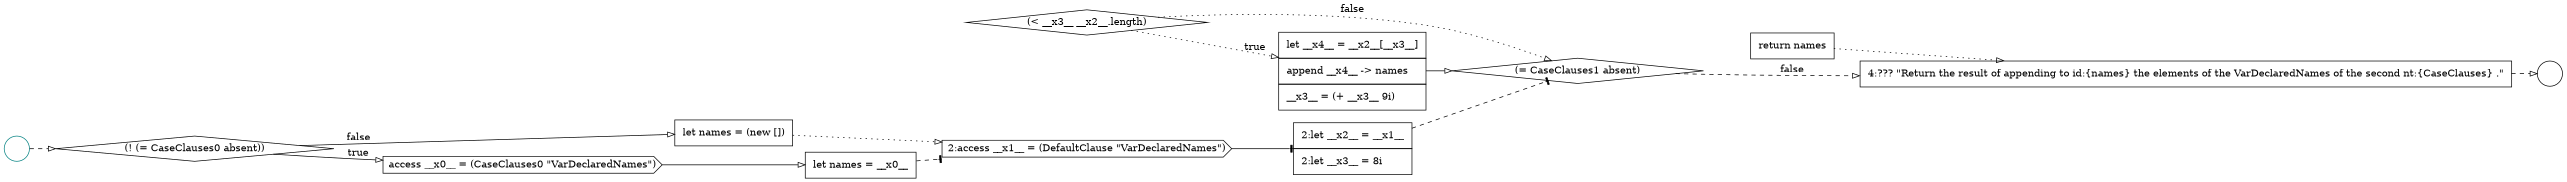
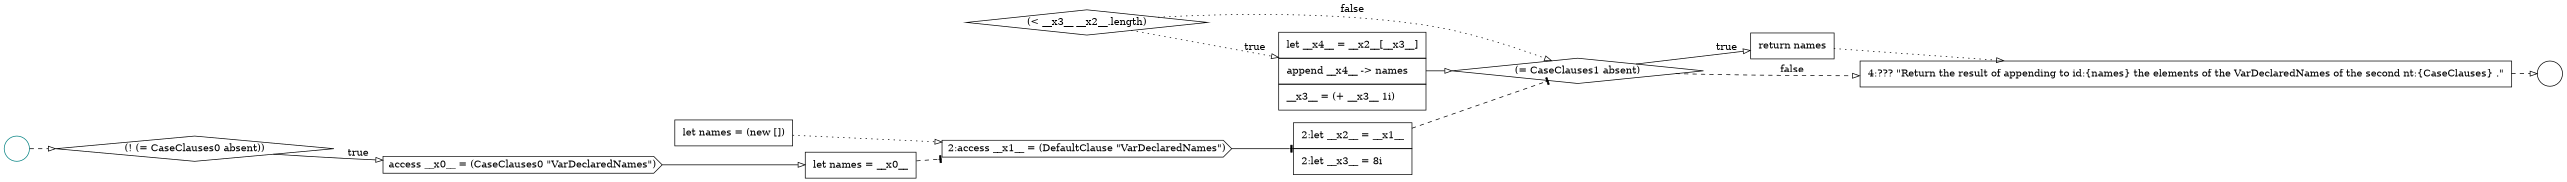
edge "(= CaseClauses1 absent)" -> "return names": added, label "true"
node "let __x4__ = __x2__[__x3__]": text "__x3__ = (+ __x3__ 9i)" -> "__x3__ = (+ __x3__ 1i)"
edge "(! (= CaseClauses0 absent))" -> "let names = (new [])": removed, label "false"
